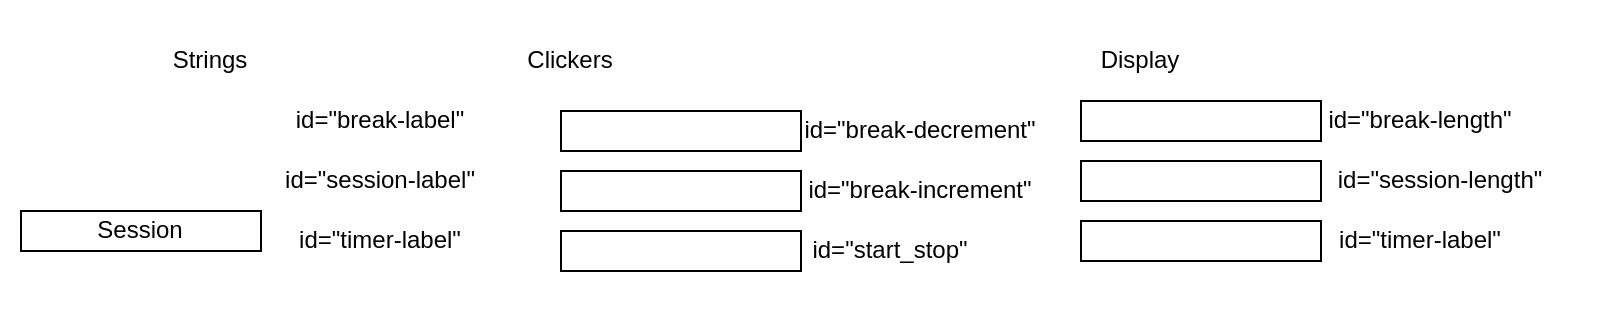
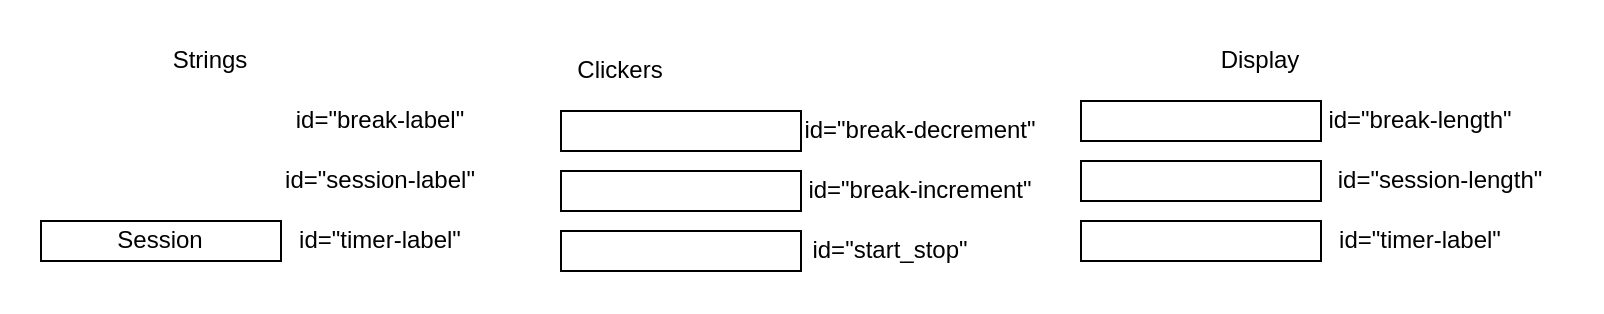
node "Clickers": moved (571, 61) -> (621, 71)
node "Display": moved (1141, 61) -> (1261, 61)
node "Session": moved (141, 231) -> (161, 241)
